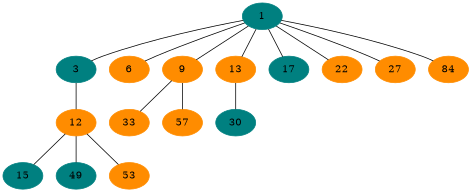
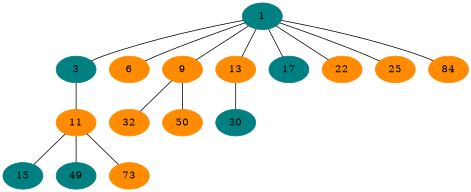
node "27": label "27" -> "25"
node "12": label "12" -> "11"
node "33": label "33" -> "32"
node "57": label "57" -> "50"
node "53": label "53" -> "73"
